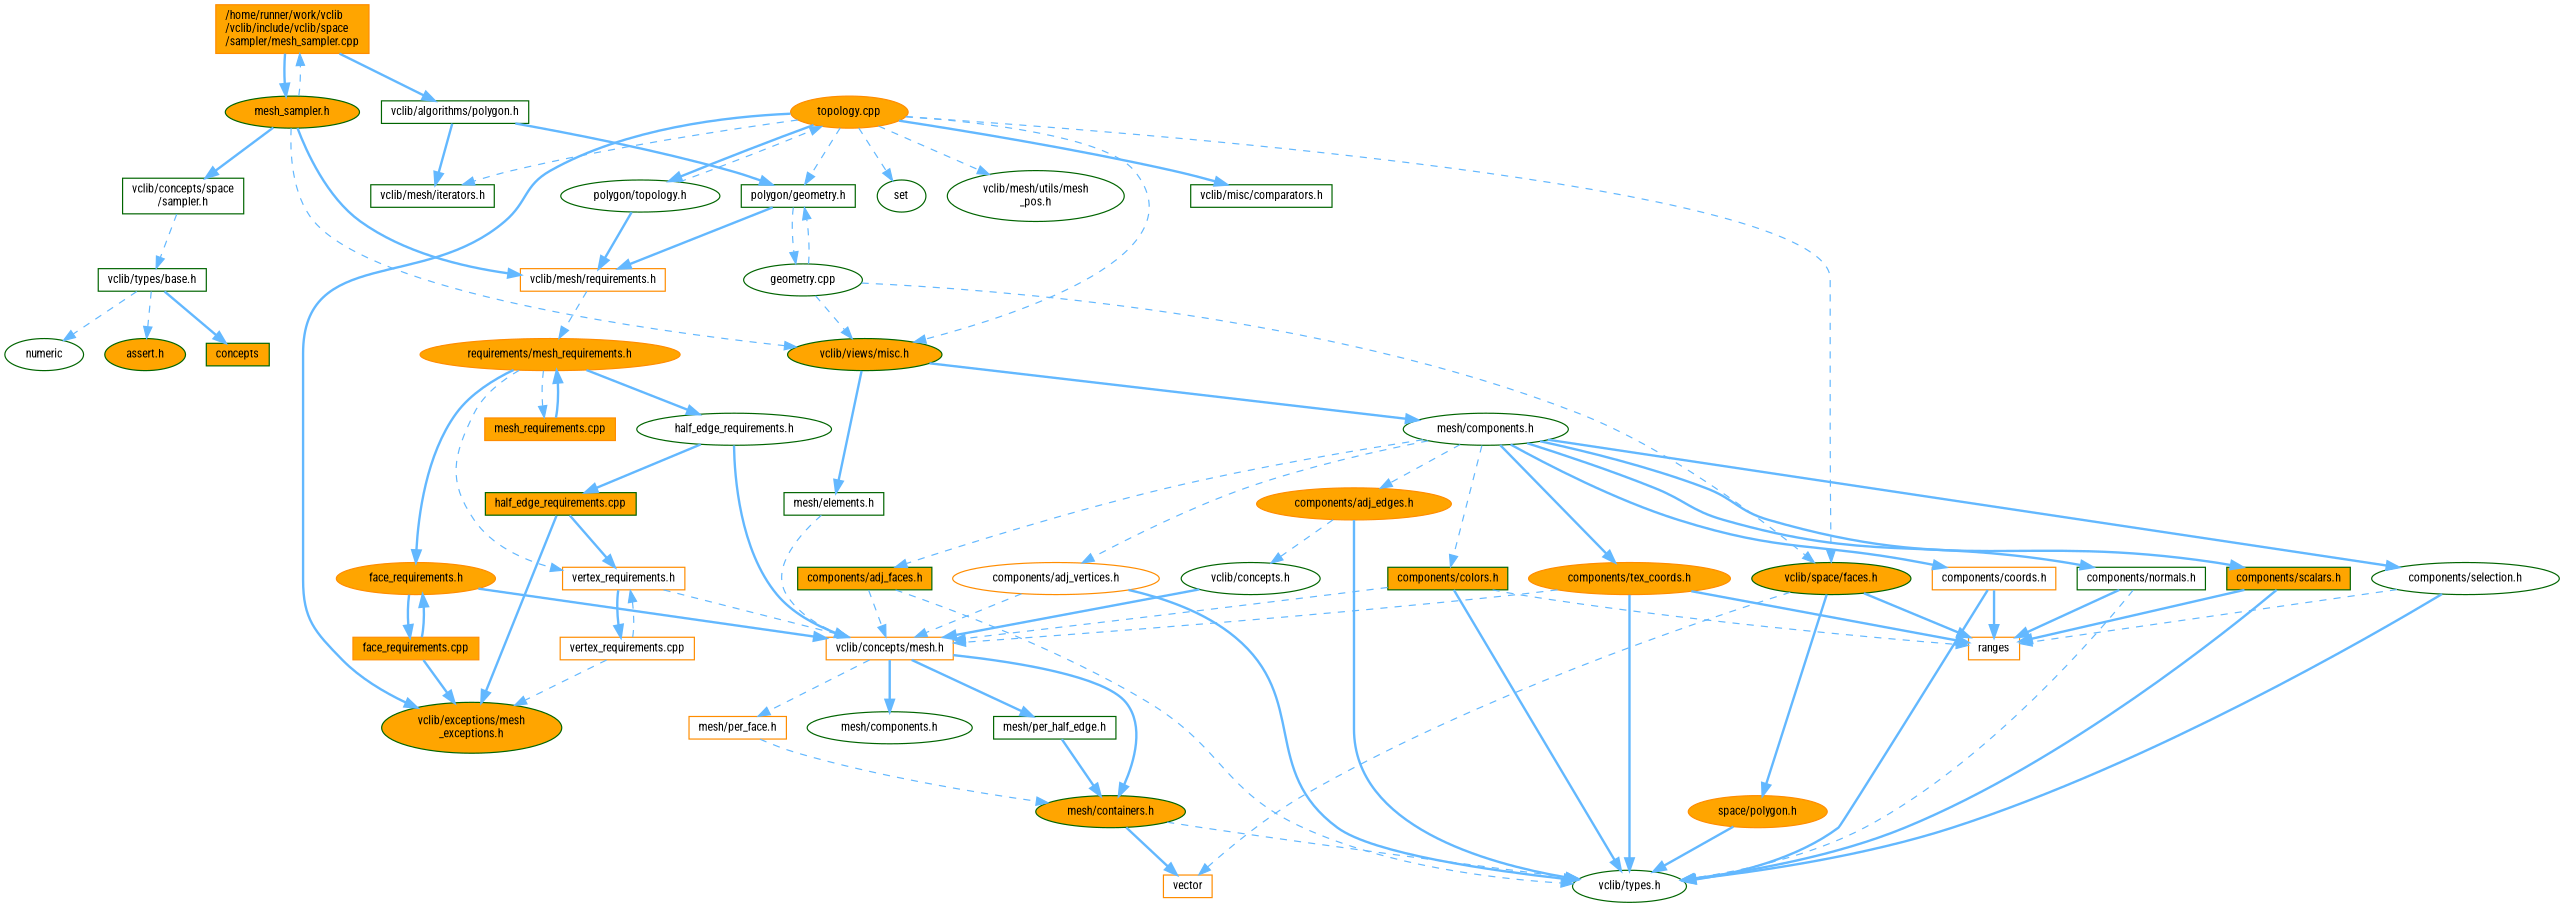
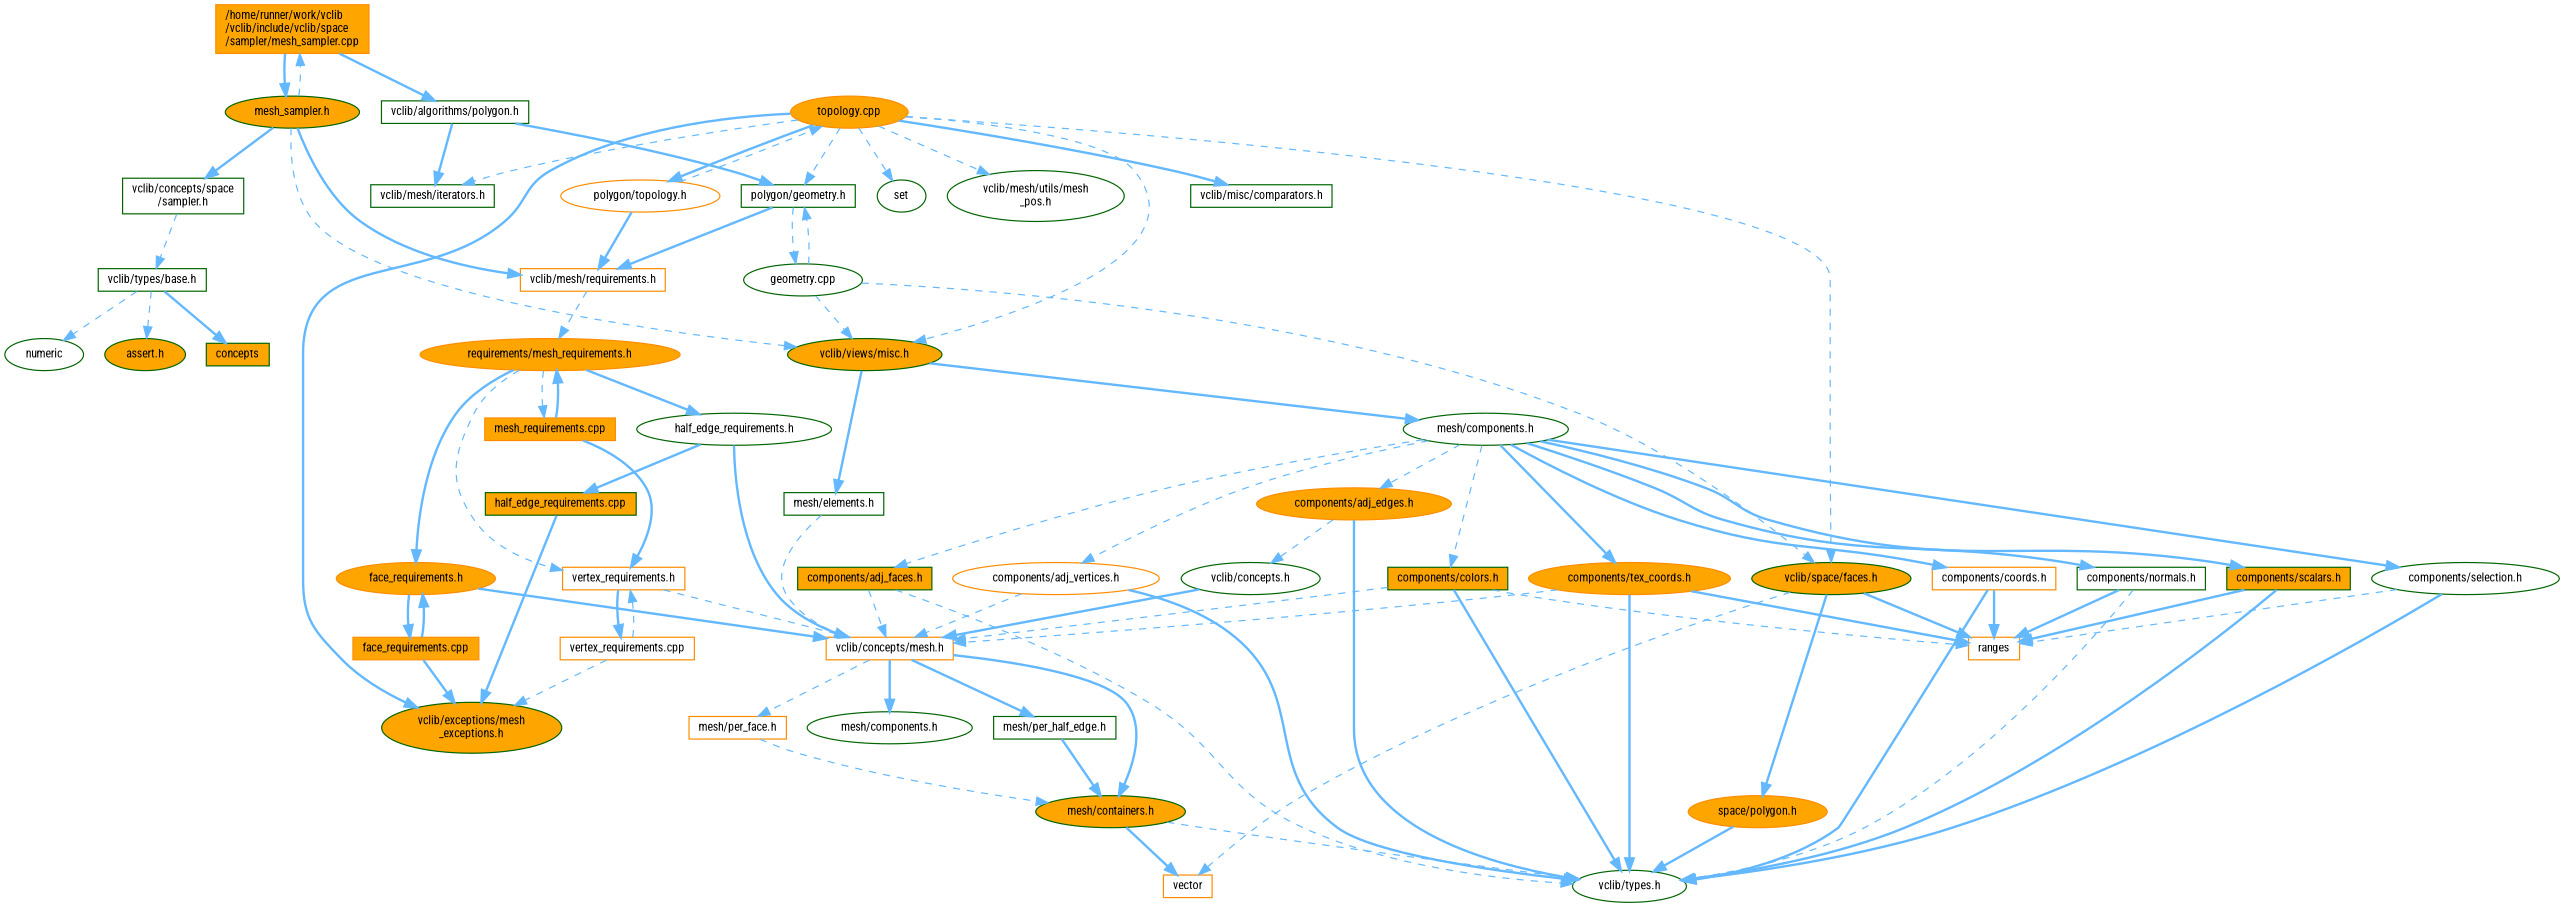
node "polygon/topology.h": color darkgreen -> darkorange
edge "half_edge_requirements.cpp" -> "vertex_requirements.h": now "mesh_requirements.cpp" -> "vertex_requirements.h"
